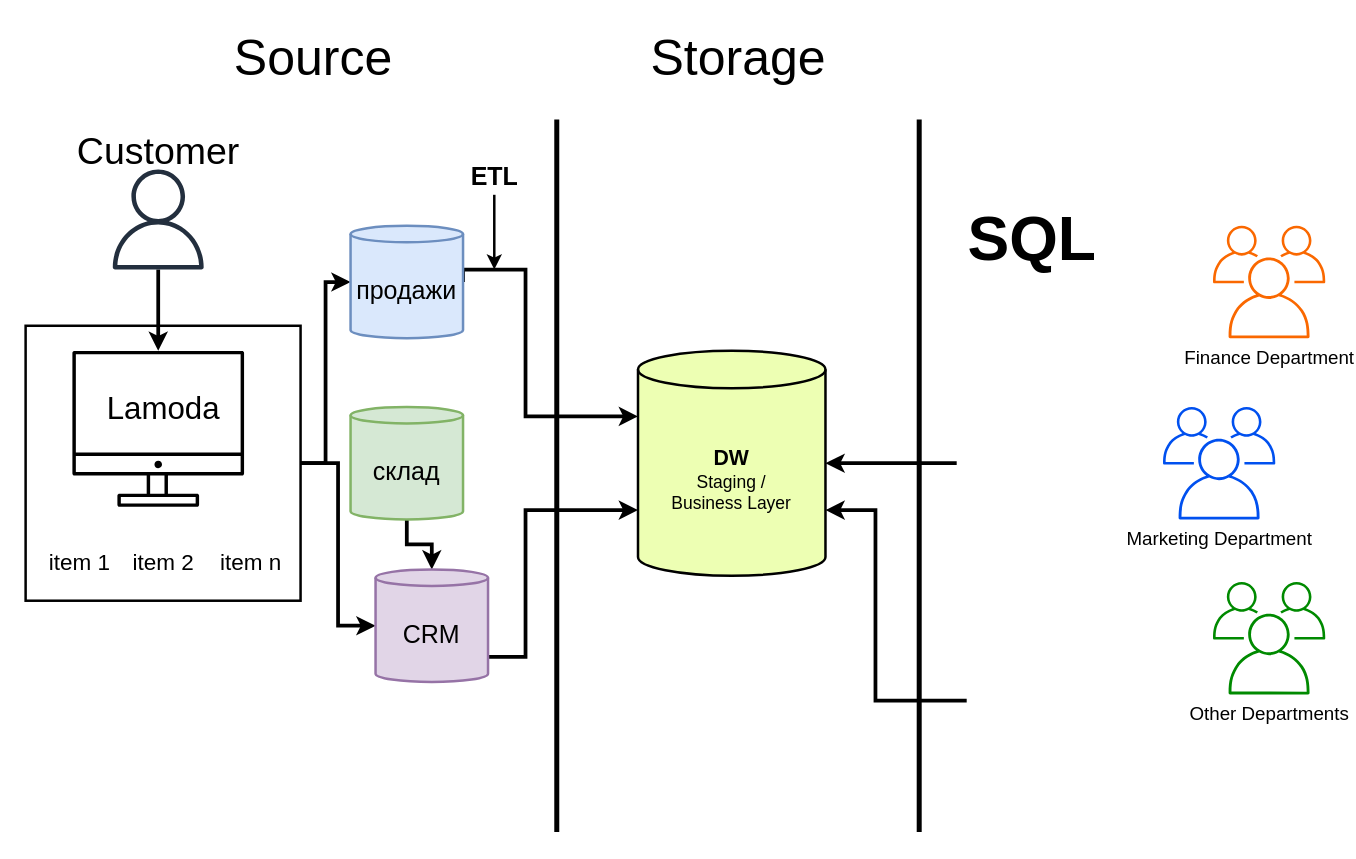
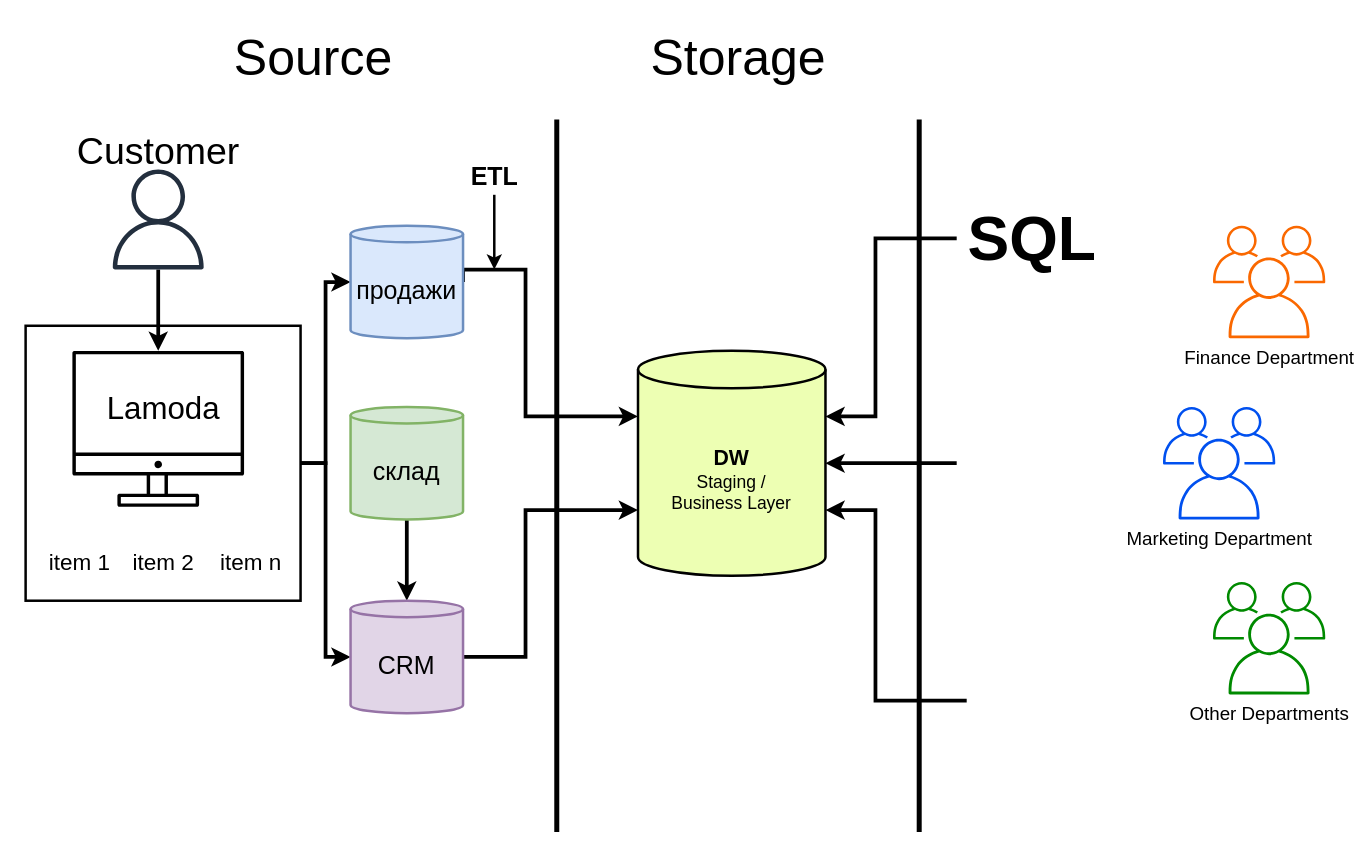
edge "SQL" -> "DW Staging / Business Layer": added
node "CRM": moved (432, 626) -> (407, 657)
